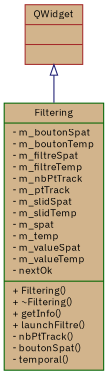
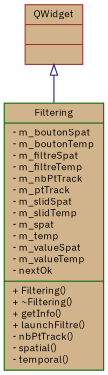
node "Filtering": text "- boutonSpat()" -> "- spatial()"
